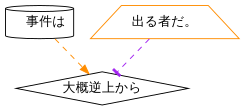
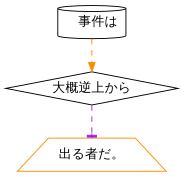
edge "出る者だ。" -> "大概逆上から": reversed
